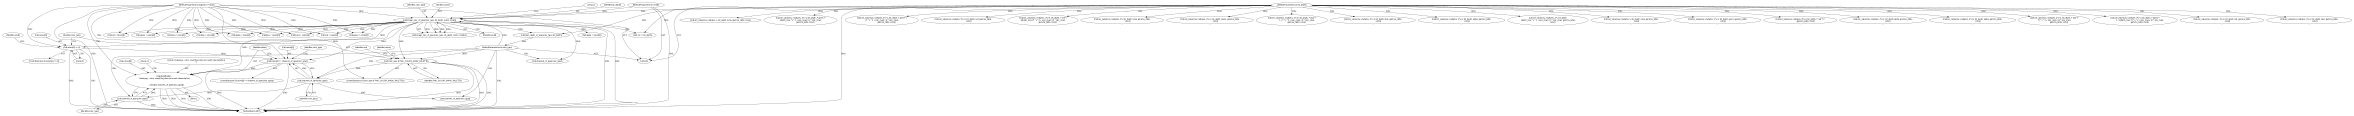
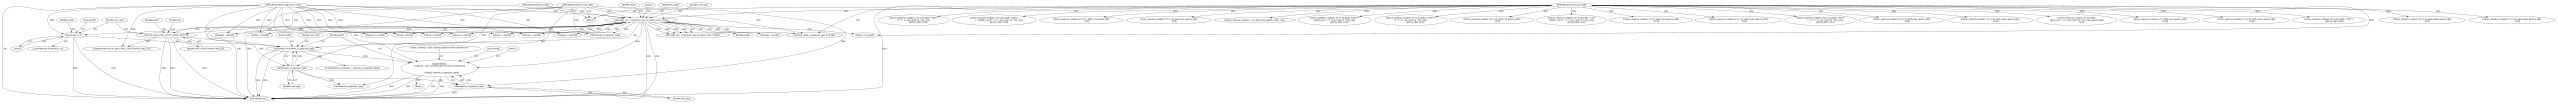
edge "(MethodParameterIn,unsigned int *colors)" -> "1000129": removed, label "AST:"
edge "(Call,pixel_depth_of_type(color_type, bit_depth))" -> "(MethodParameterIn,int color_type)": reversed
